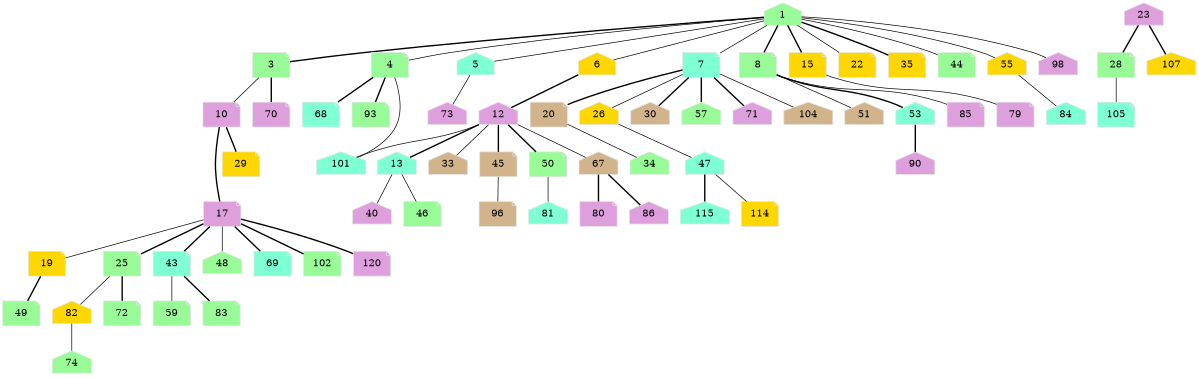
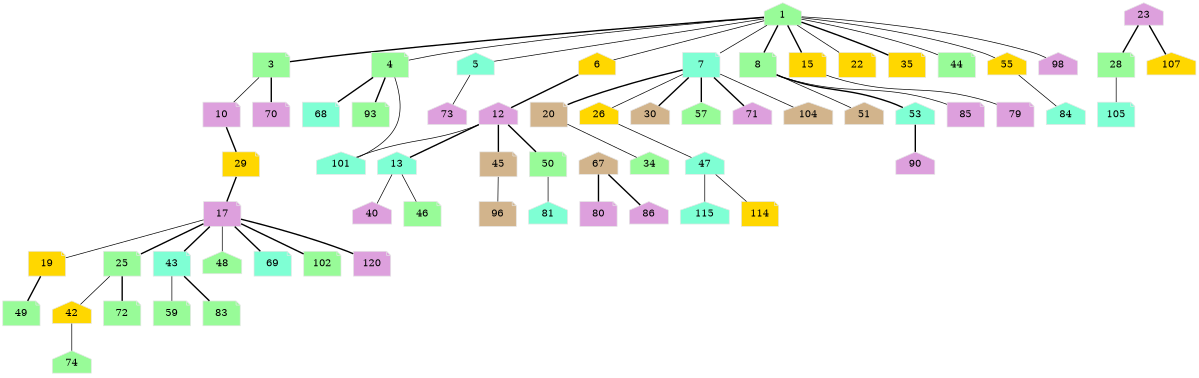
edge "12" -- "67": removed
edge "10" -- "17": now "29" -- "17"
node "33": removed
edge "47" -- "115": style bold -> solid
node "82": label "82" -> "42"
